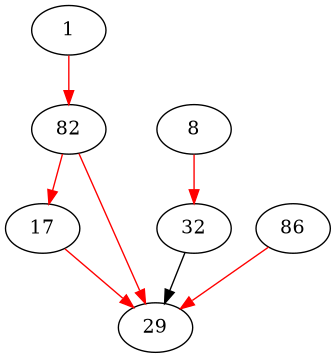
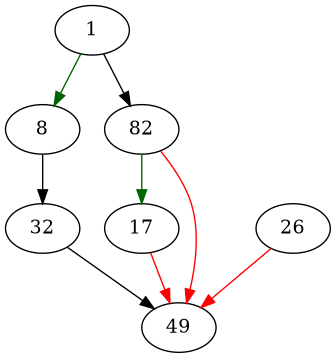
edge "1" -> "82": color red -> black
edge "1" -> "8": added
edge "82" -> "17": color red -> darkgreen
edge "8" -> "32": color red -> black
node "86": label "86" -> "26"
node "29": label "29" -> "49"
